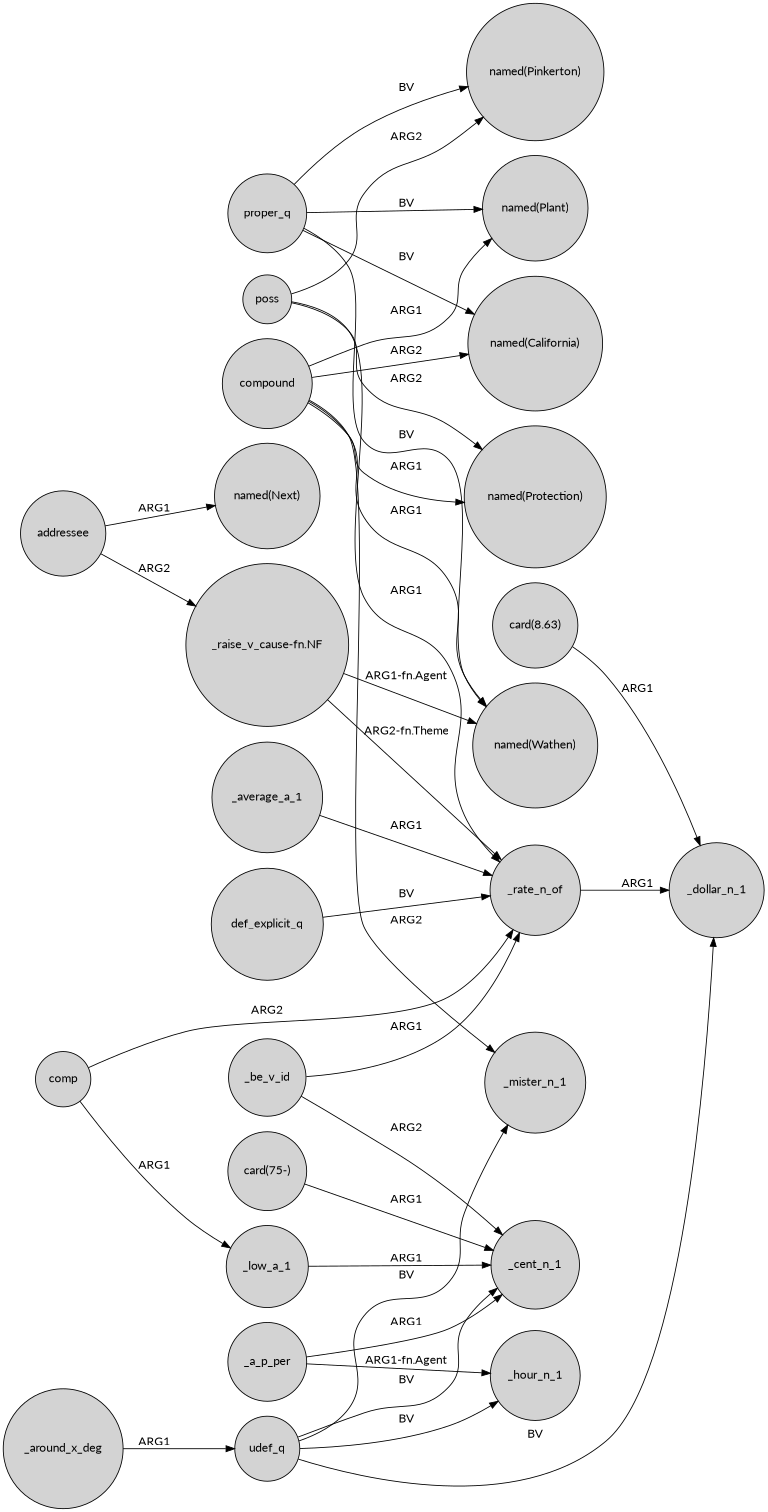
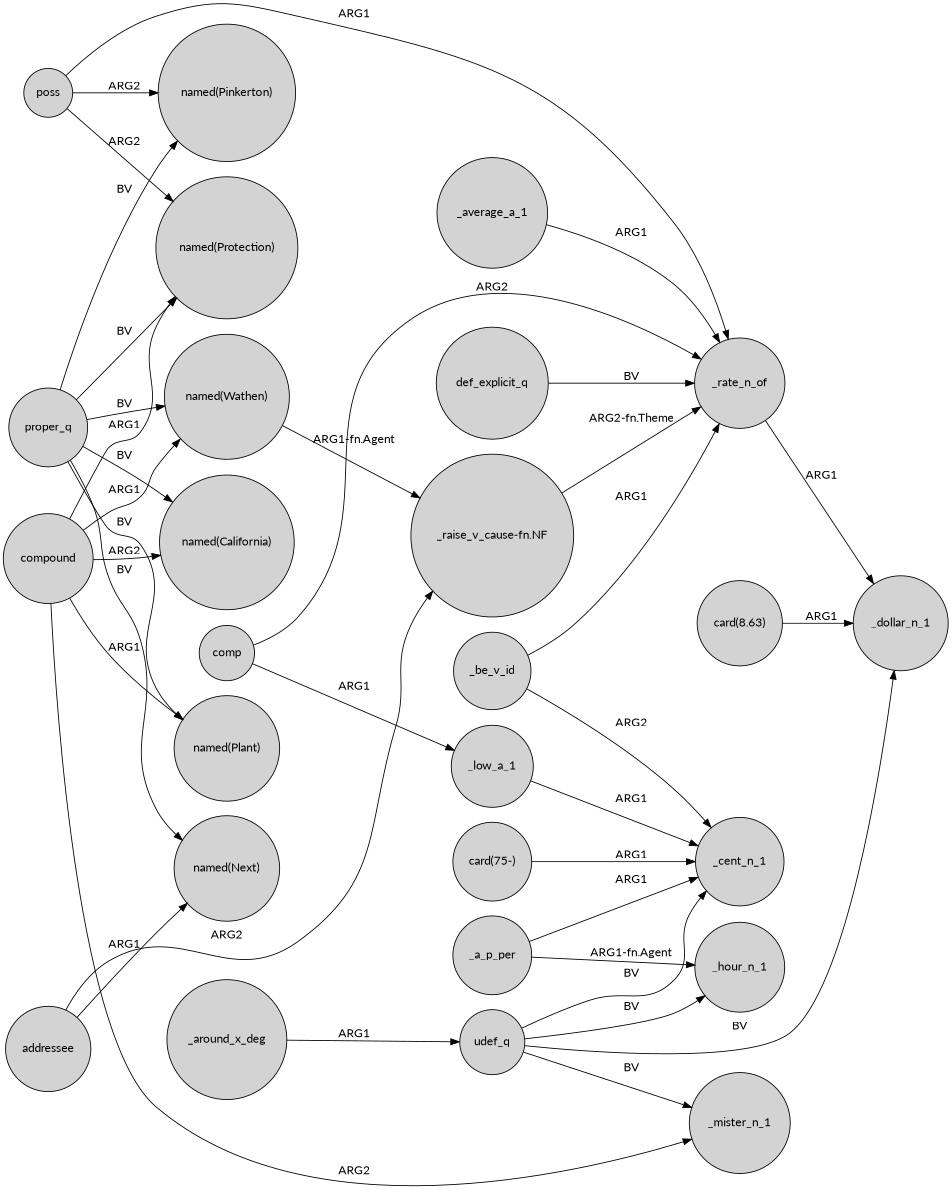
edge "proper_q" -> "named(Protection)": added, label "BV"
edge "proper_q" -> "named(Next)": added, label "BV"
edge "_raise_v_cause-fn.NF" -> "named(Wathen)": reversed
